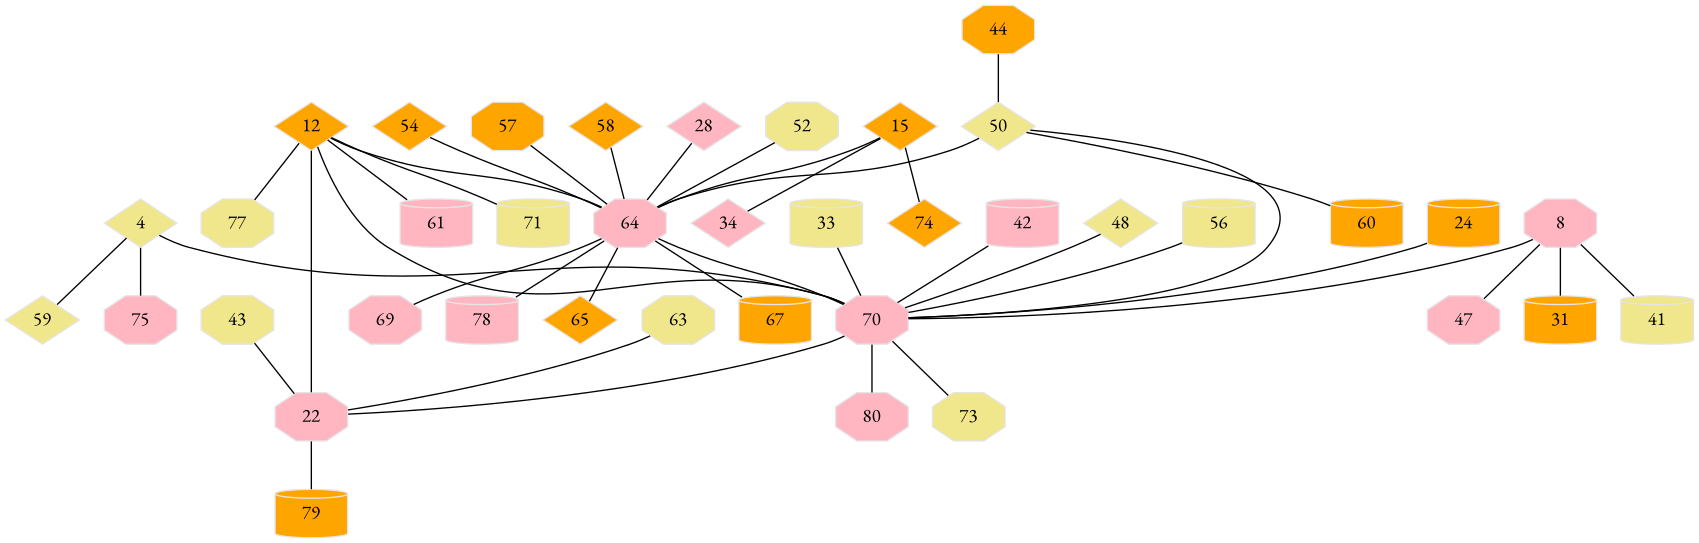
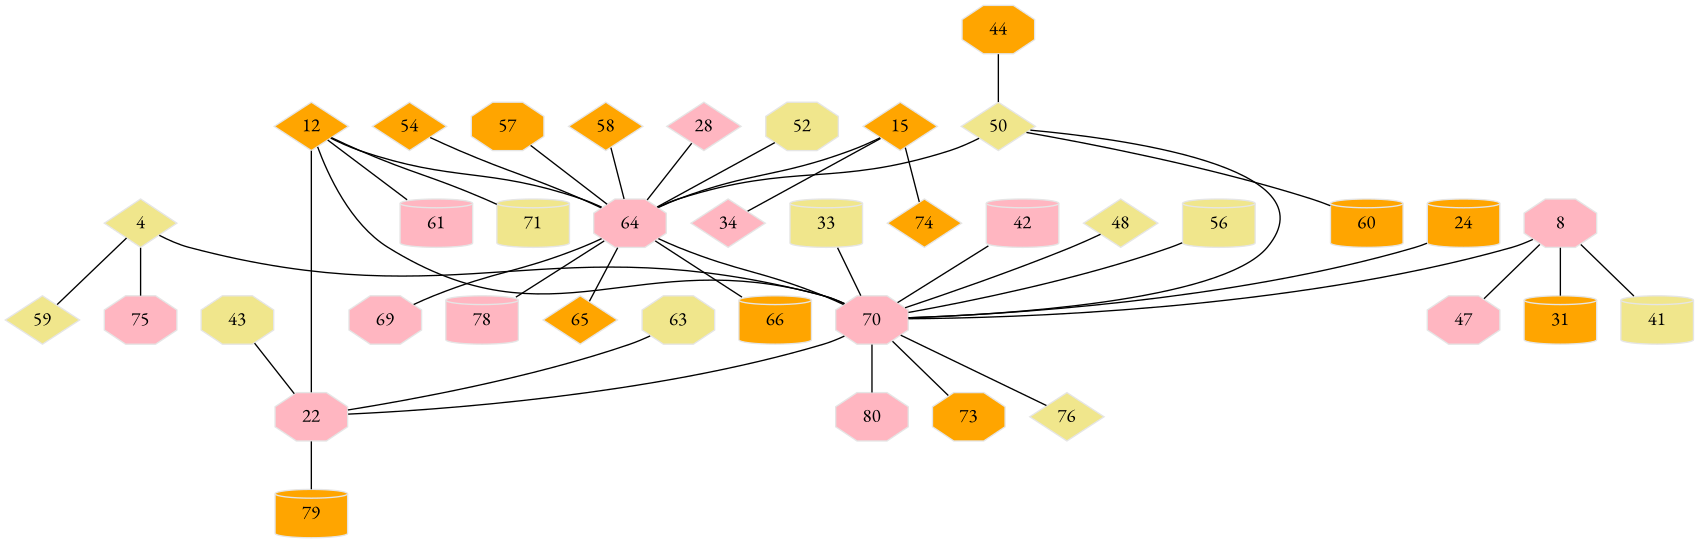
node "77": removed
node "67": label "67" -> "66"
node "73": fillcolor khaki -> orange
node "76": added
